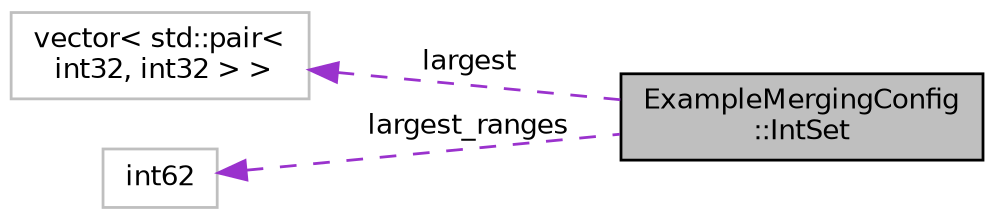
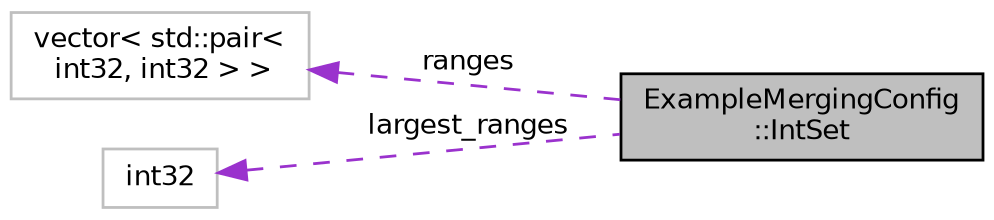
edge "ExampleMergingConfig ::IntSet" -> "vector< std::pair< int32, int32 > >": label " largest" -> " ranges"
node "int62": label "int62" -> "int32"
